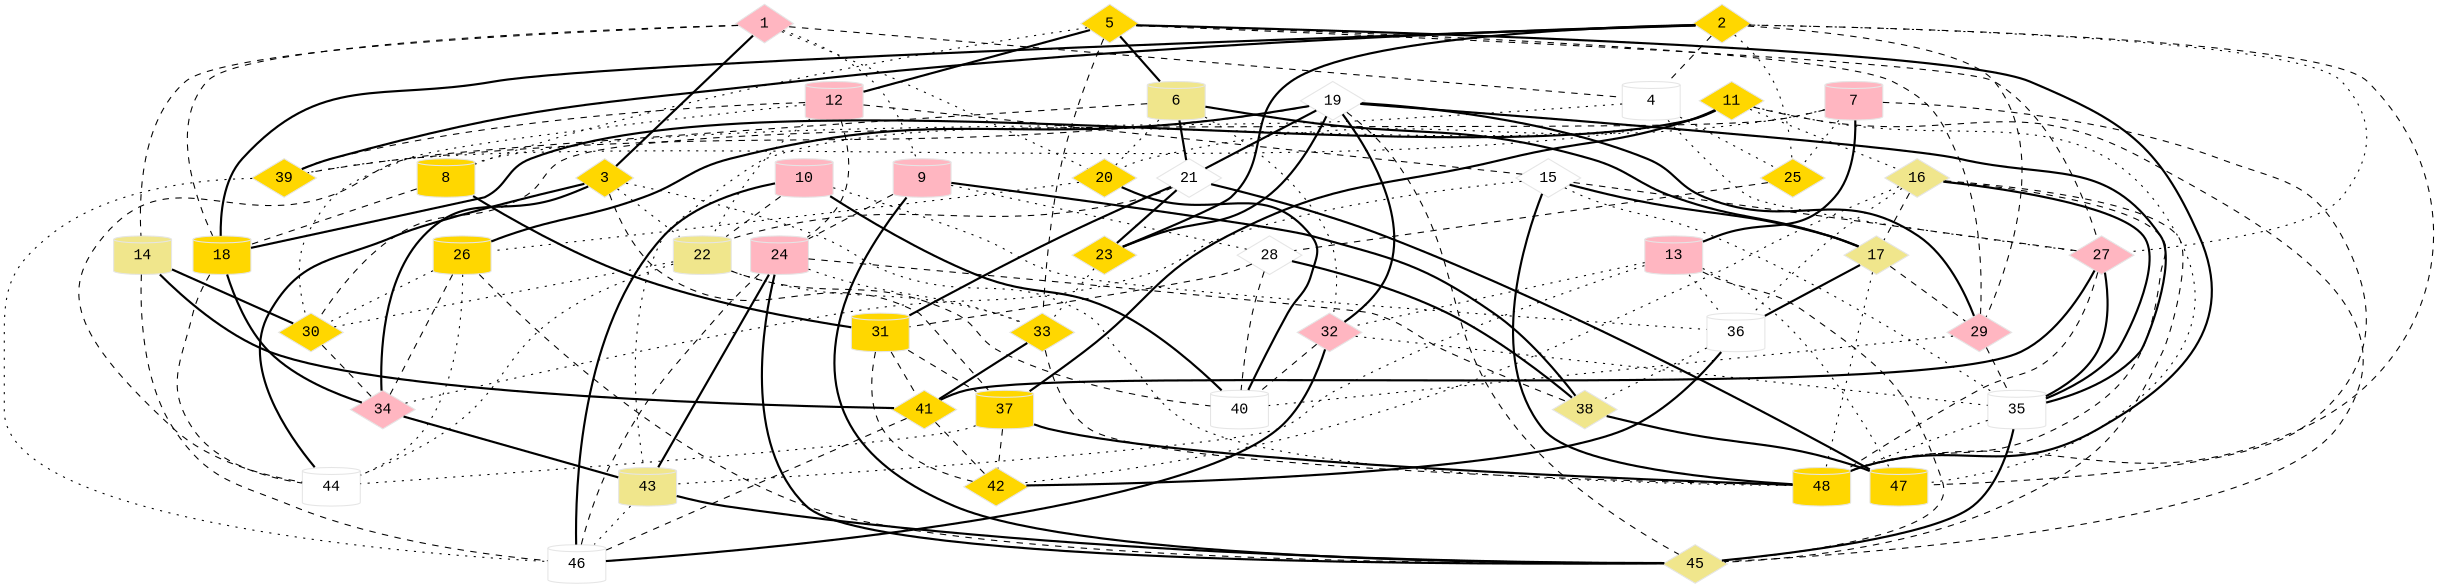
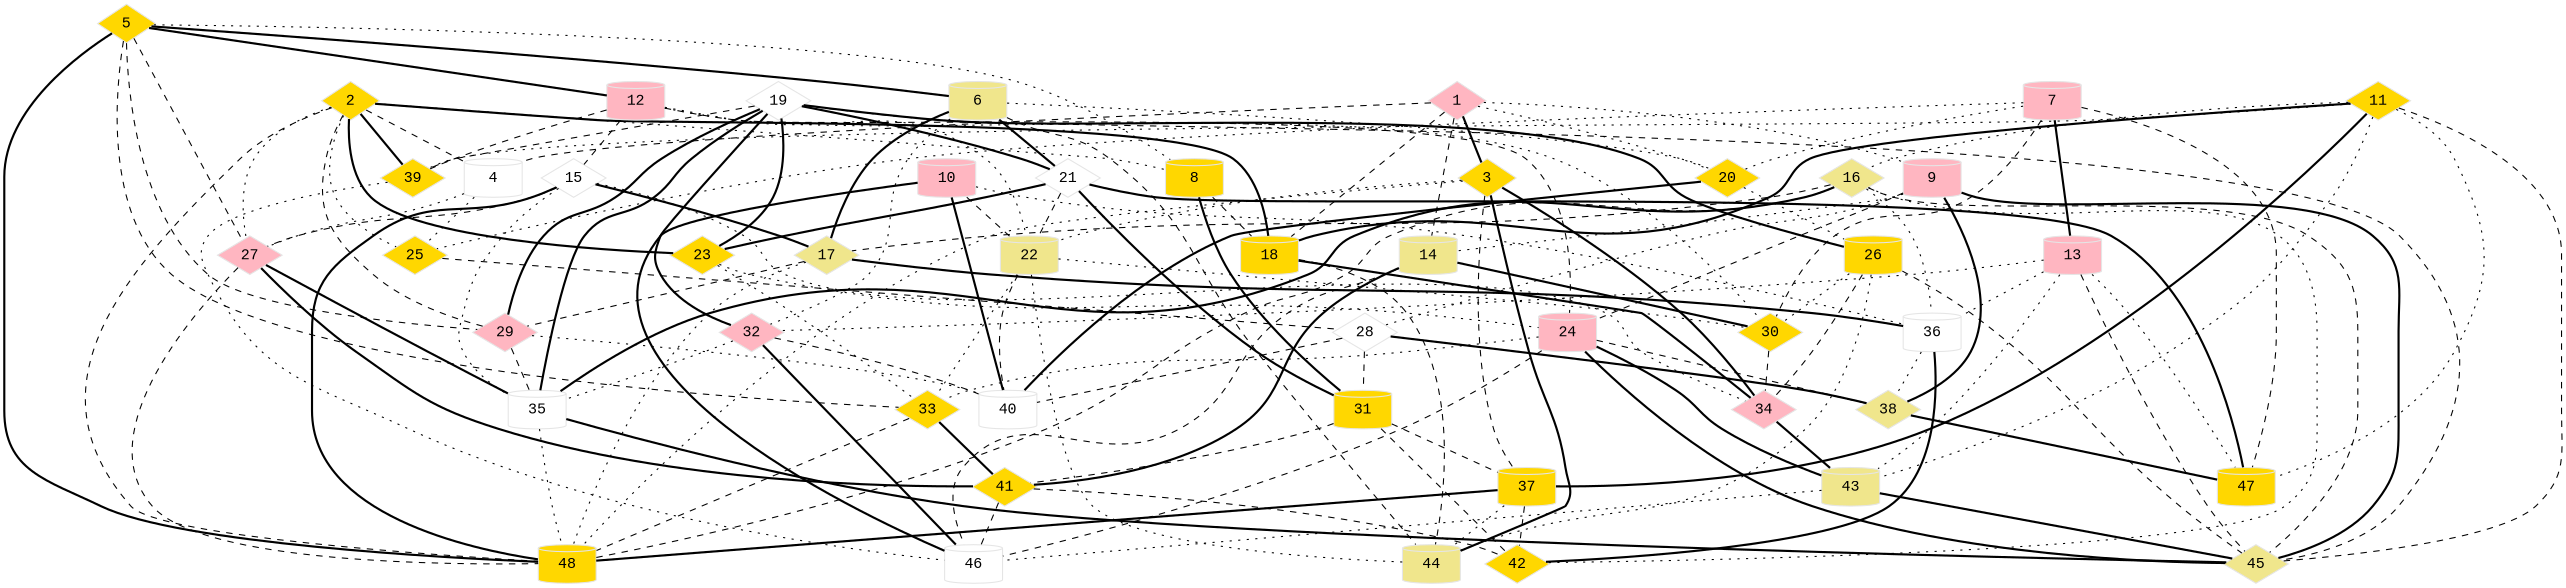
edge "4" -- "8": now "2" -- "8"
edge "9" -- "14": added
edge "23" -- "24": added
node "44": fillcolor white -> khaki
